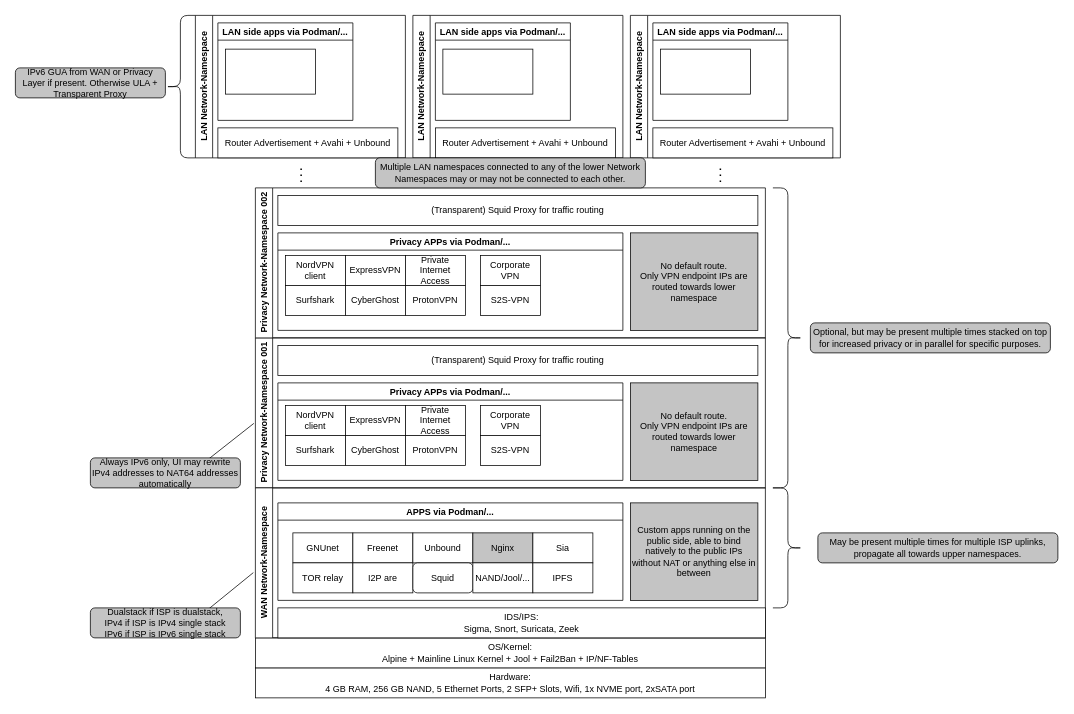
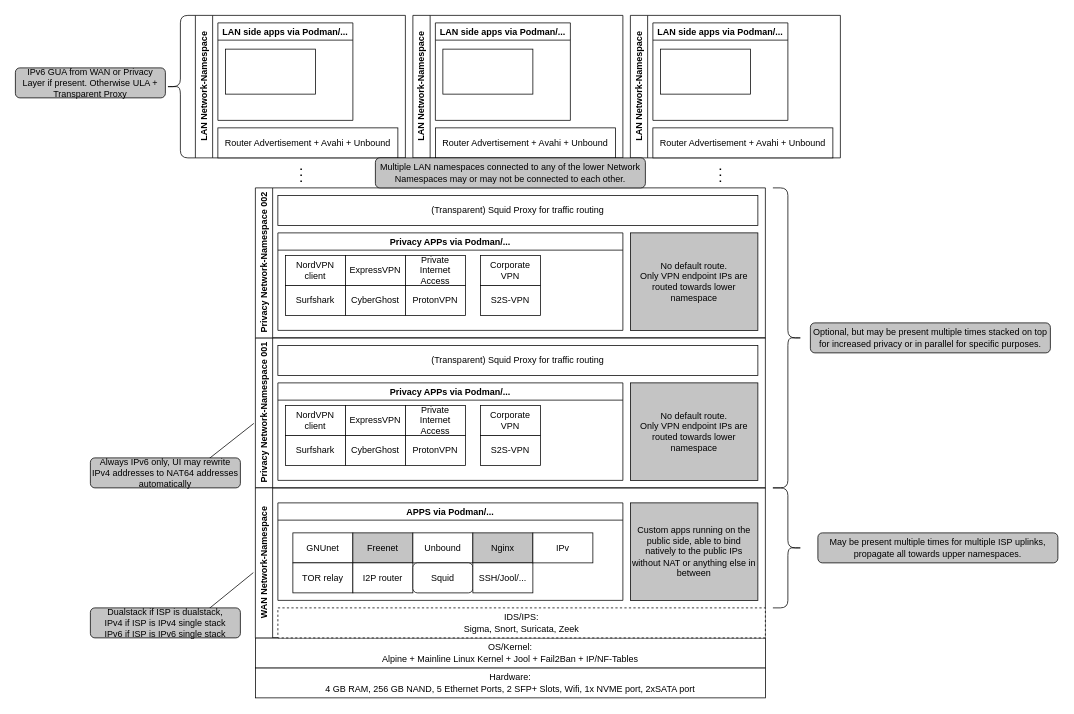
node "Freenet": fillcolor #ffffff -> #c4c4c4
node "Sia": label "Sia" -> "IPv"
node "I2P are": label "I2P are" -> "I2P router"
node "NAND/Jool/...": label "NAND/Jool/..." -> "SSH/Jool/..."
node "IPFS": removed
node "IDS/IPS: Sigma, Snort, Suricata, Zeek": style solid -> dashed
